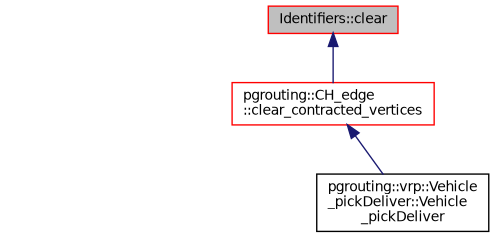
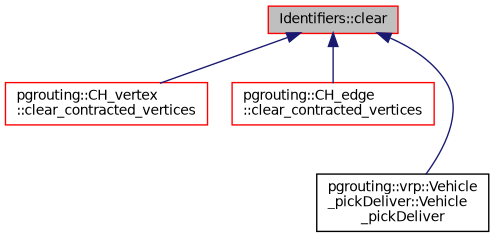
node "pgrouting::CH_vertex ::clear_contracted_vertices": added
edge "pgrouting::vrp::Vehicle _pickDeliver::Vehicle _pickDeliver" -> "pgrouting::CH_edge ::clear_contracted_vertices": now "pgrouting::vrp::Vehicle _pickDeliver::Vehicle _pickDeliver" -> "Identifiers::clear"
